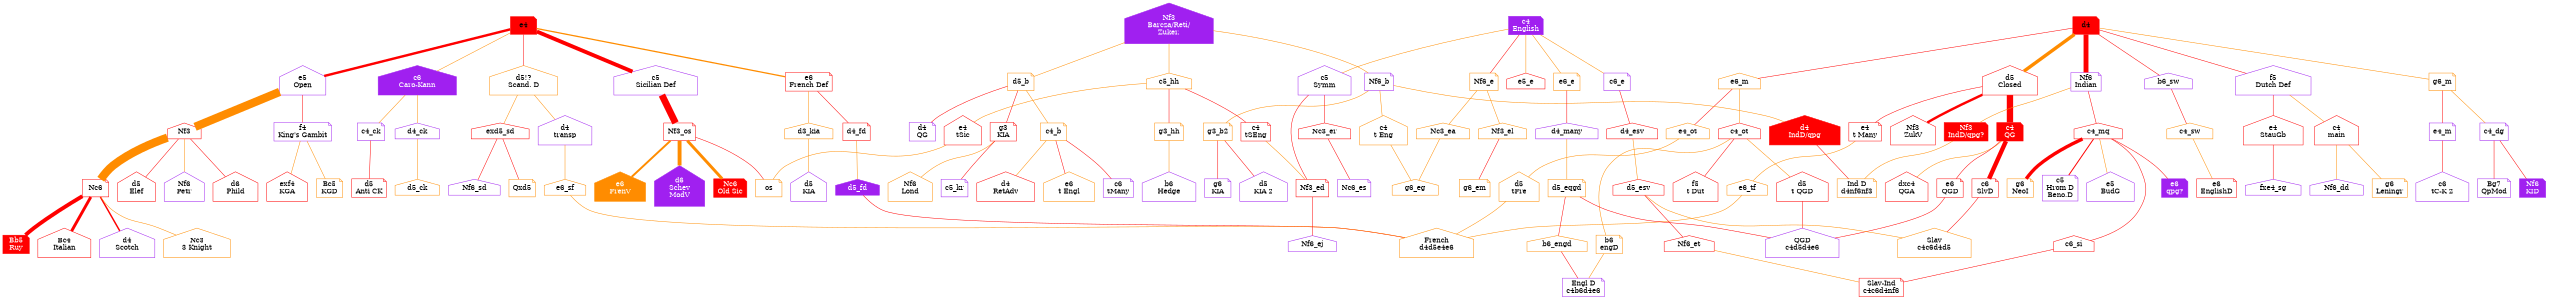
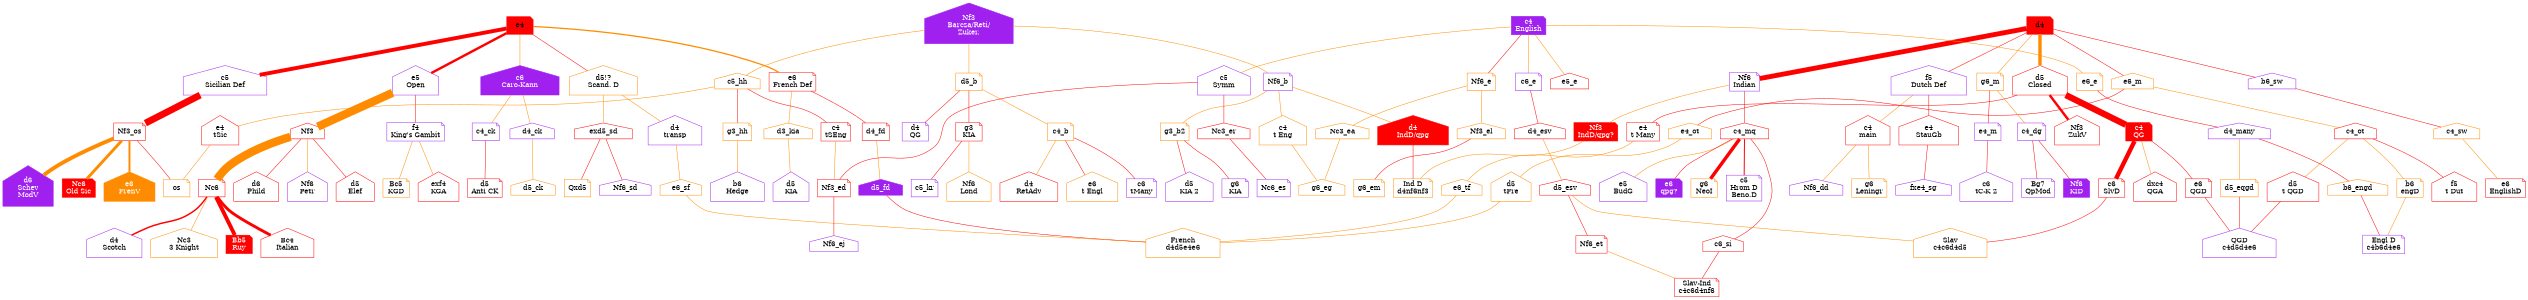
edge "d5_eqgd" -- "b6_engd": now "d4_many" -- "b6_engd"
node "Nf6_et": shape house -> note
